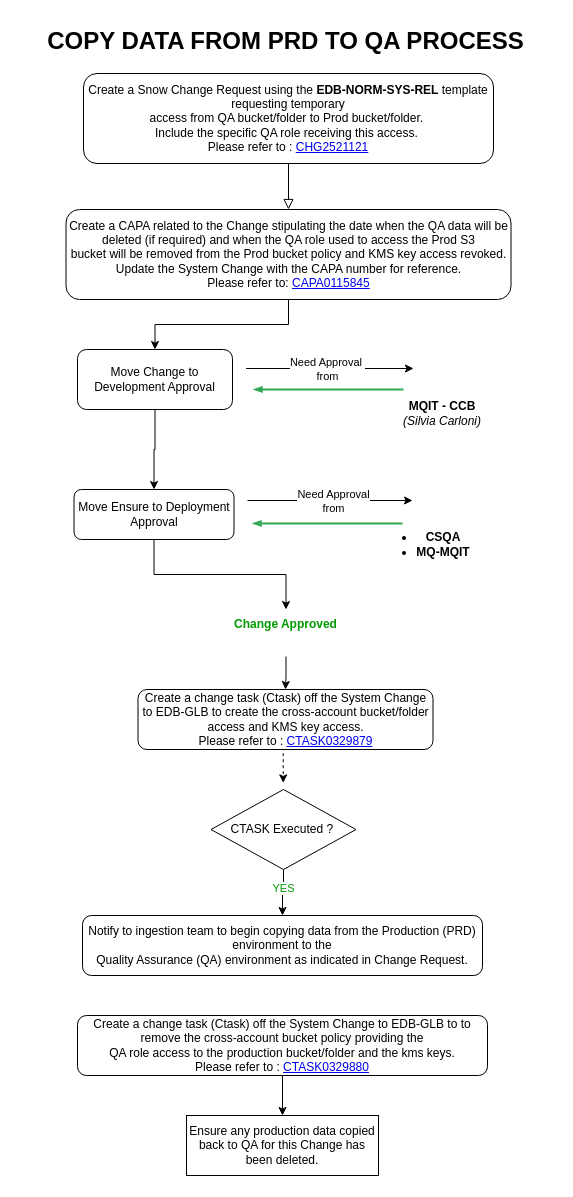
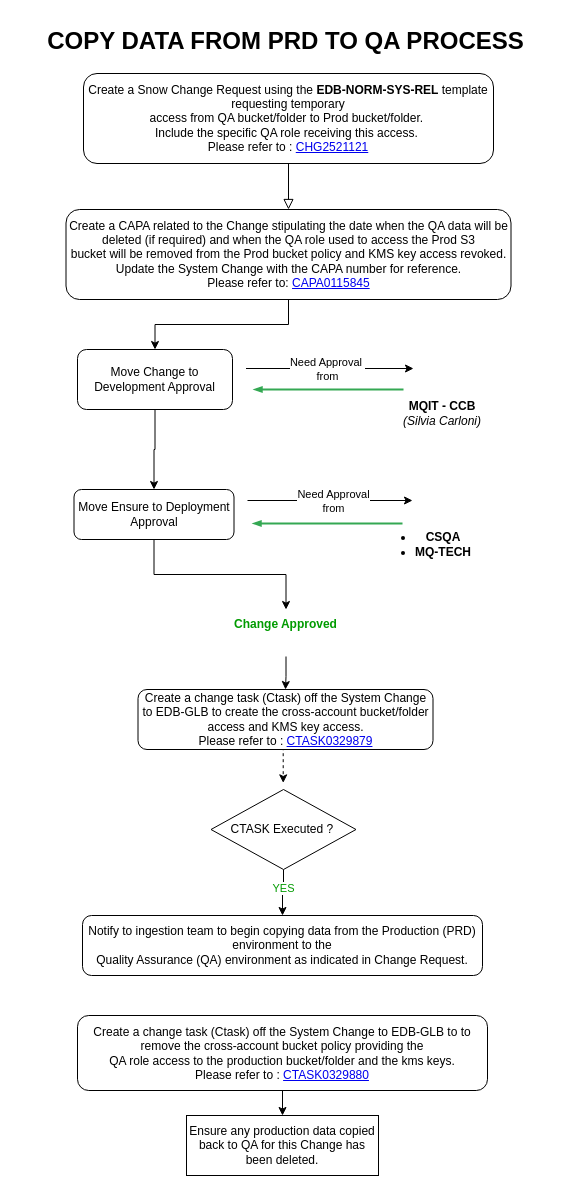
node "CSQA MQ-MQIT": label "CSQA MQ-MQIT" -> "CSQA MQ-TECH"
node "Create a change task (Ctask) off the System Change to EDB-GLB to to remove the cross-account bucket policy providing the QA role access to the production bucket/folder and the kms keys. Please refer to : CTASK0329880": size 410x60 -> 410x75
